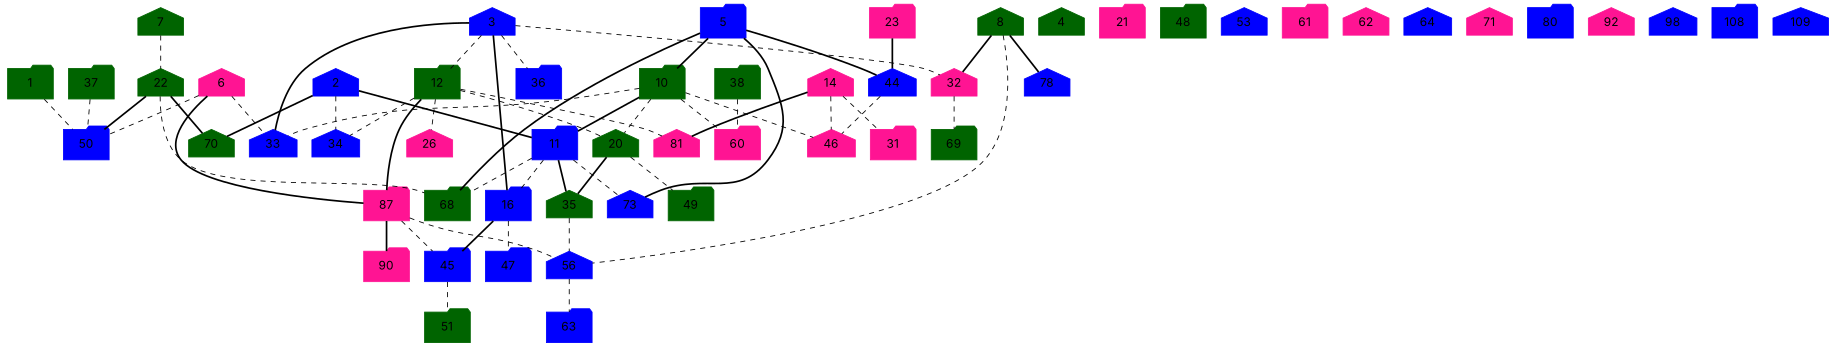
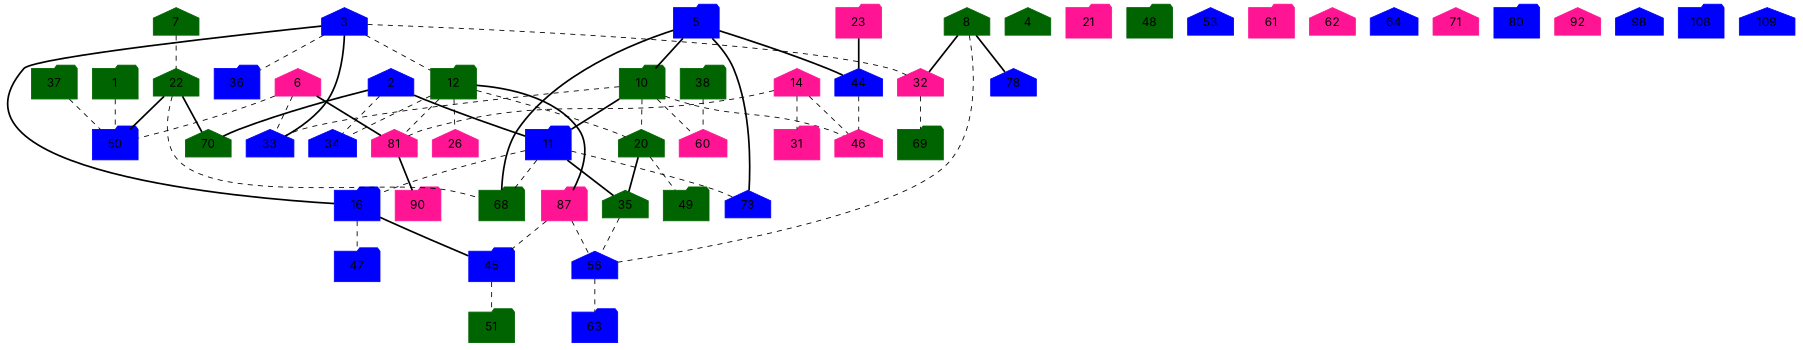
edge "14" -- "81": style bold -> dashed
node "60": shape folder -> house
edge "6" -- "87": now "6" -- "81"
edge "87" -- "90": now "81" -- "90"
